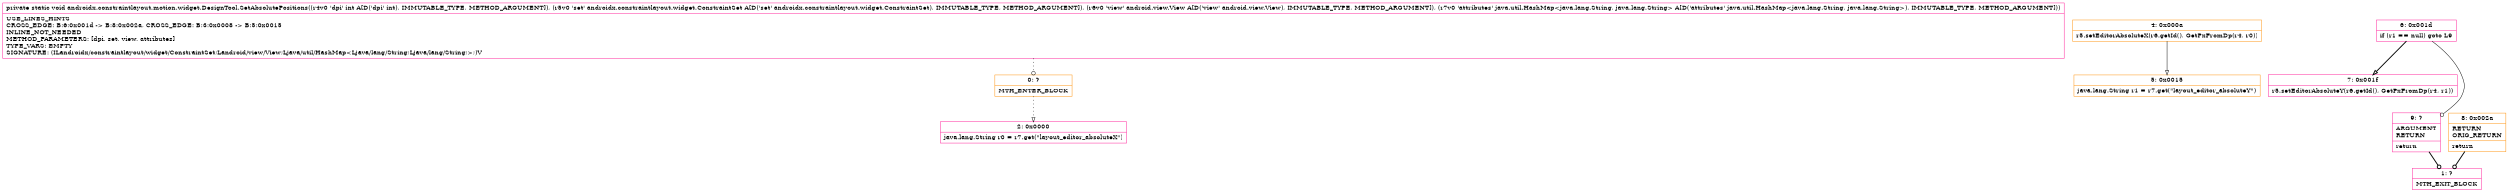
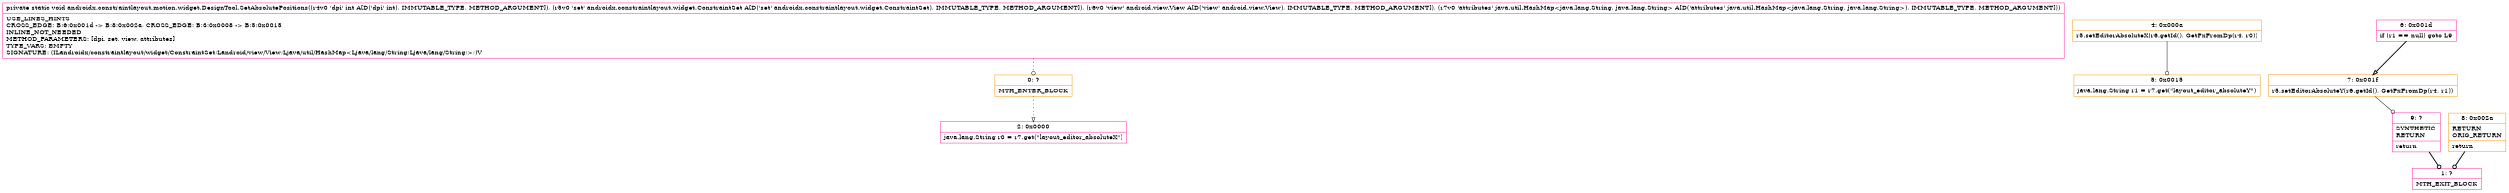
edge "4: 0x000a" -> "5: 0x0015": arrowhead onormal -> odot
edge "6: 0x001d" -> "9: ?": now "7: 0x001f" -> "9: ?"
node "7: 0x001f": color deeppink -> darkorange
node "9: ?": text "ARGUMENT" -> "SYNTHETIC"
